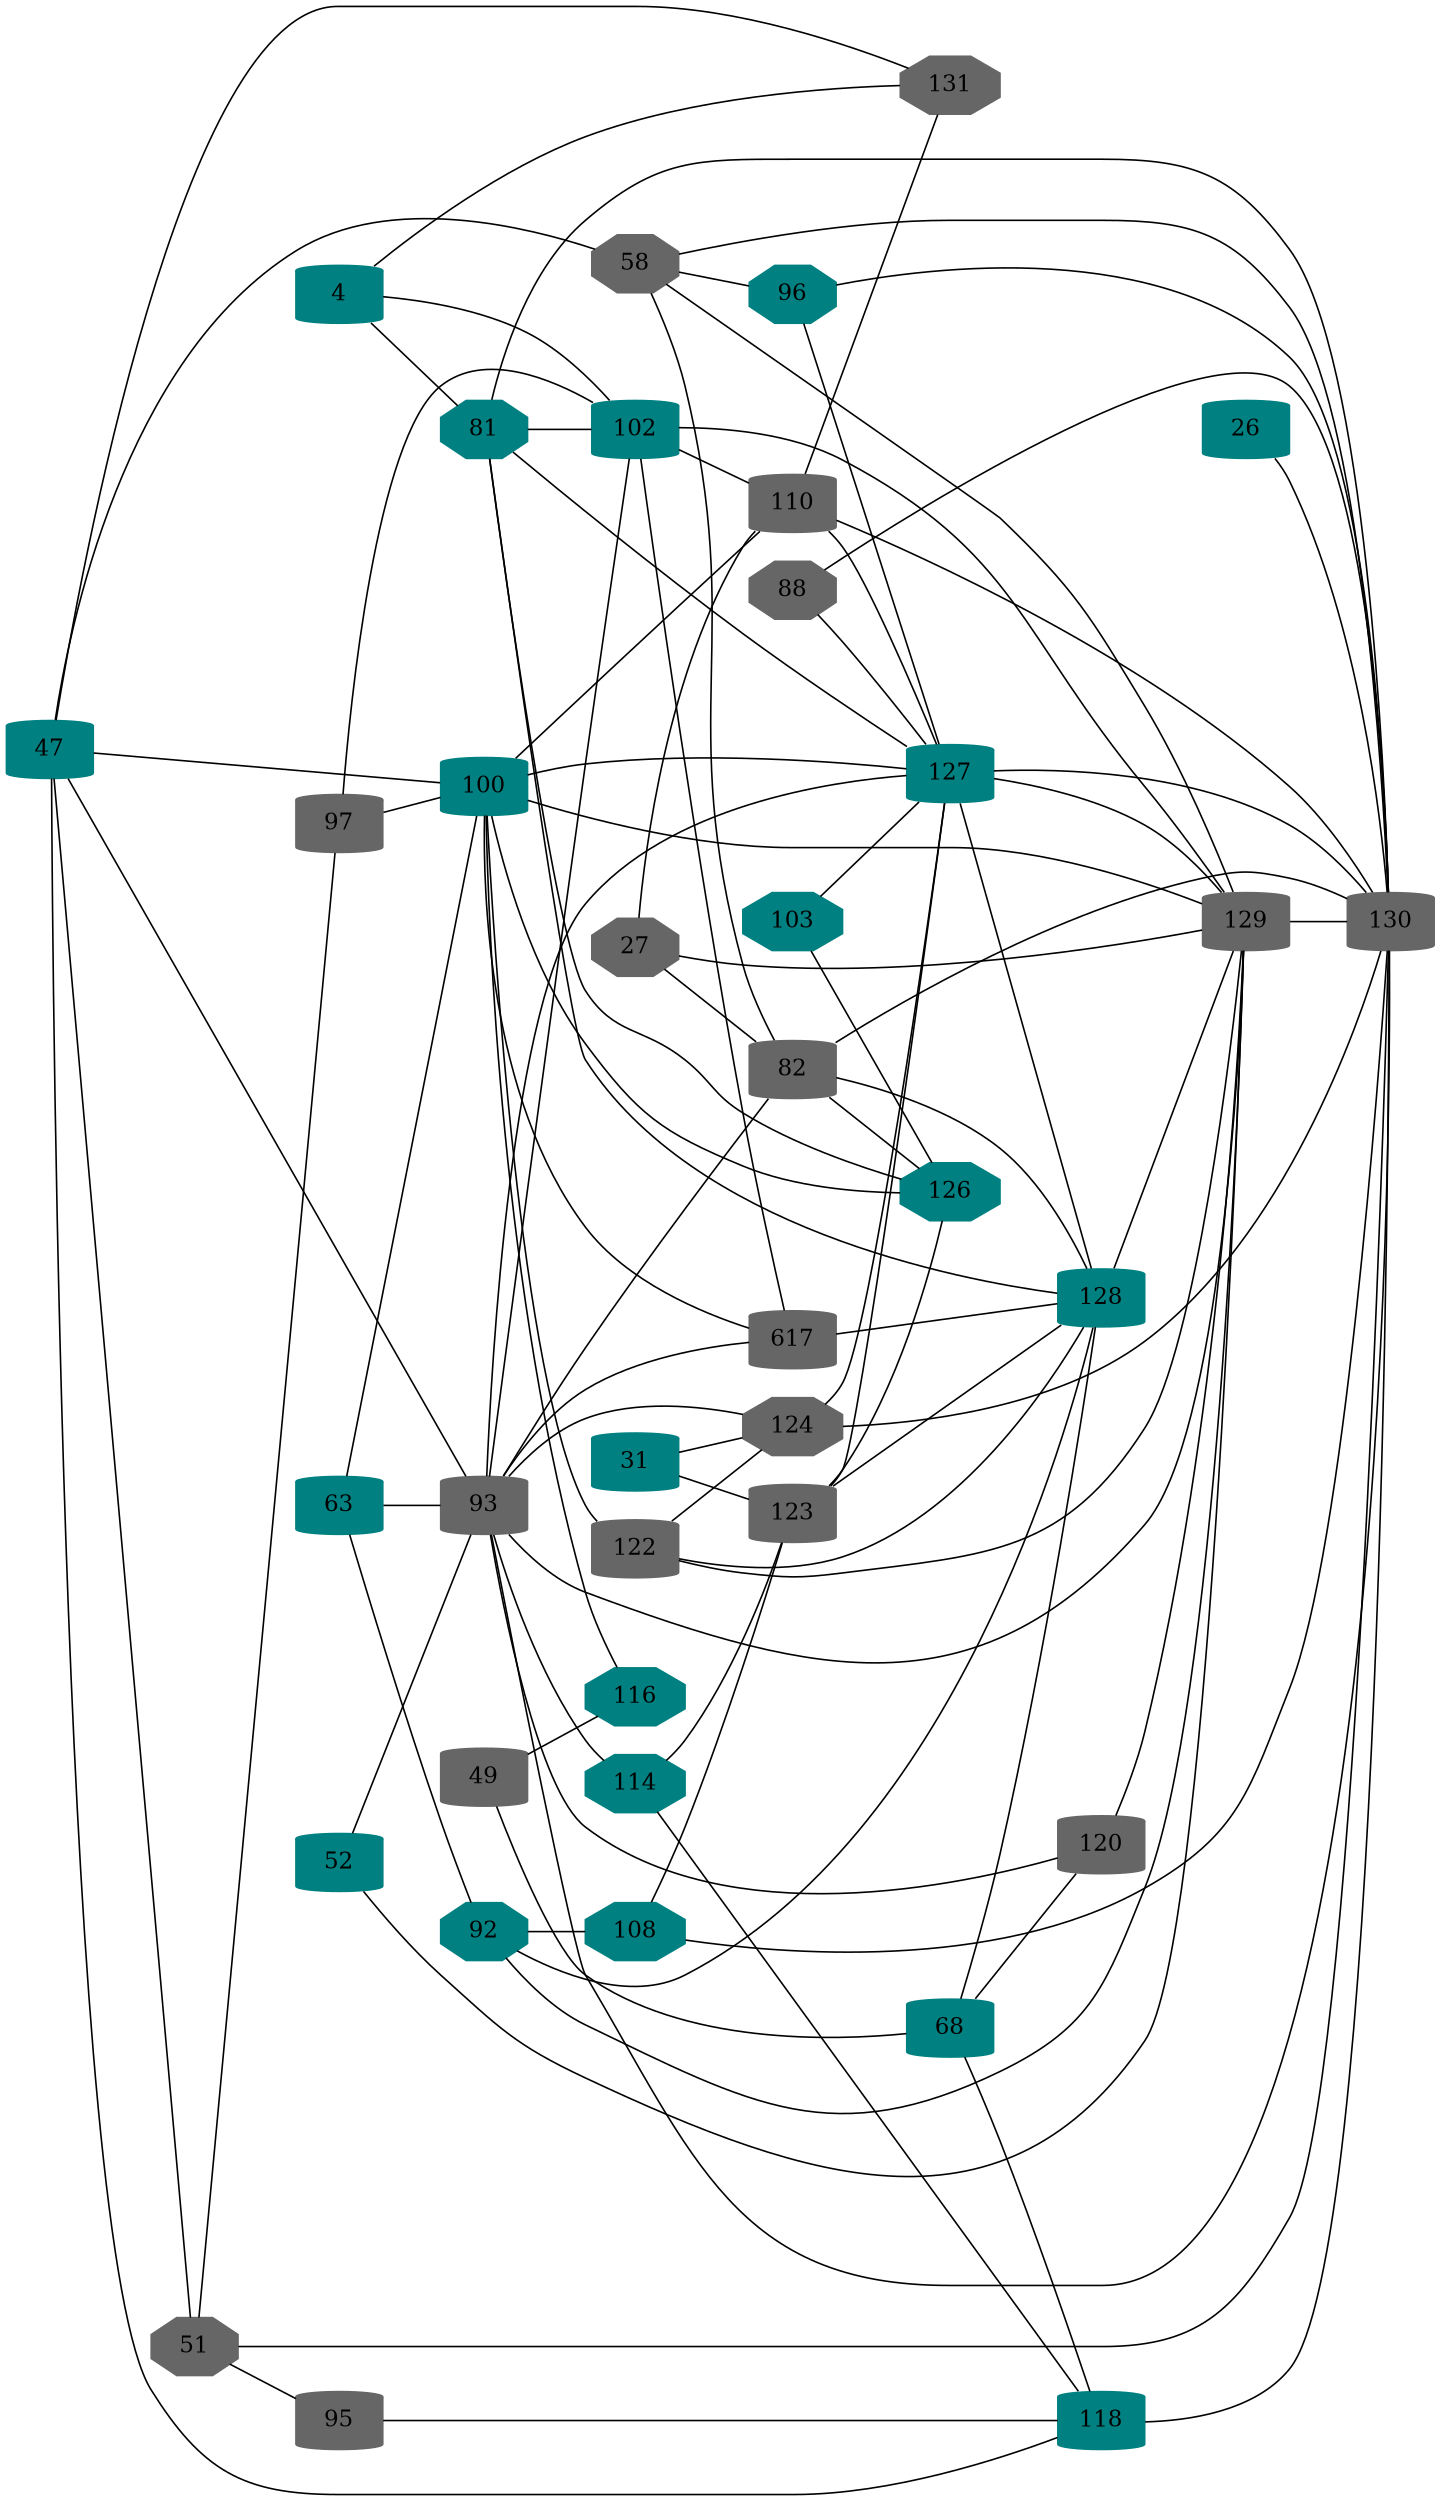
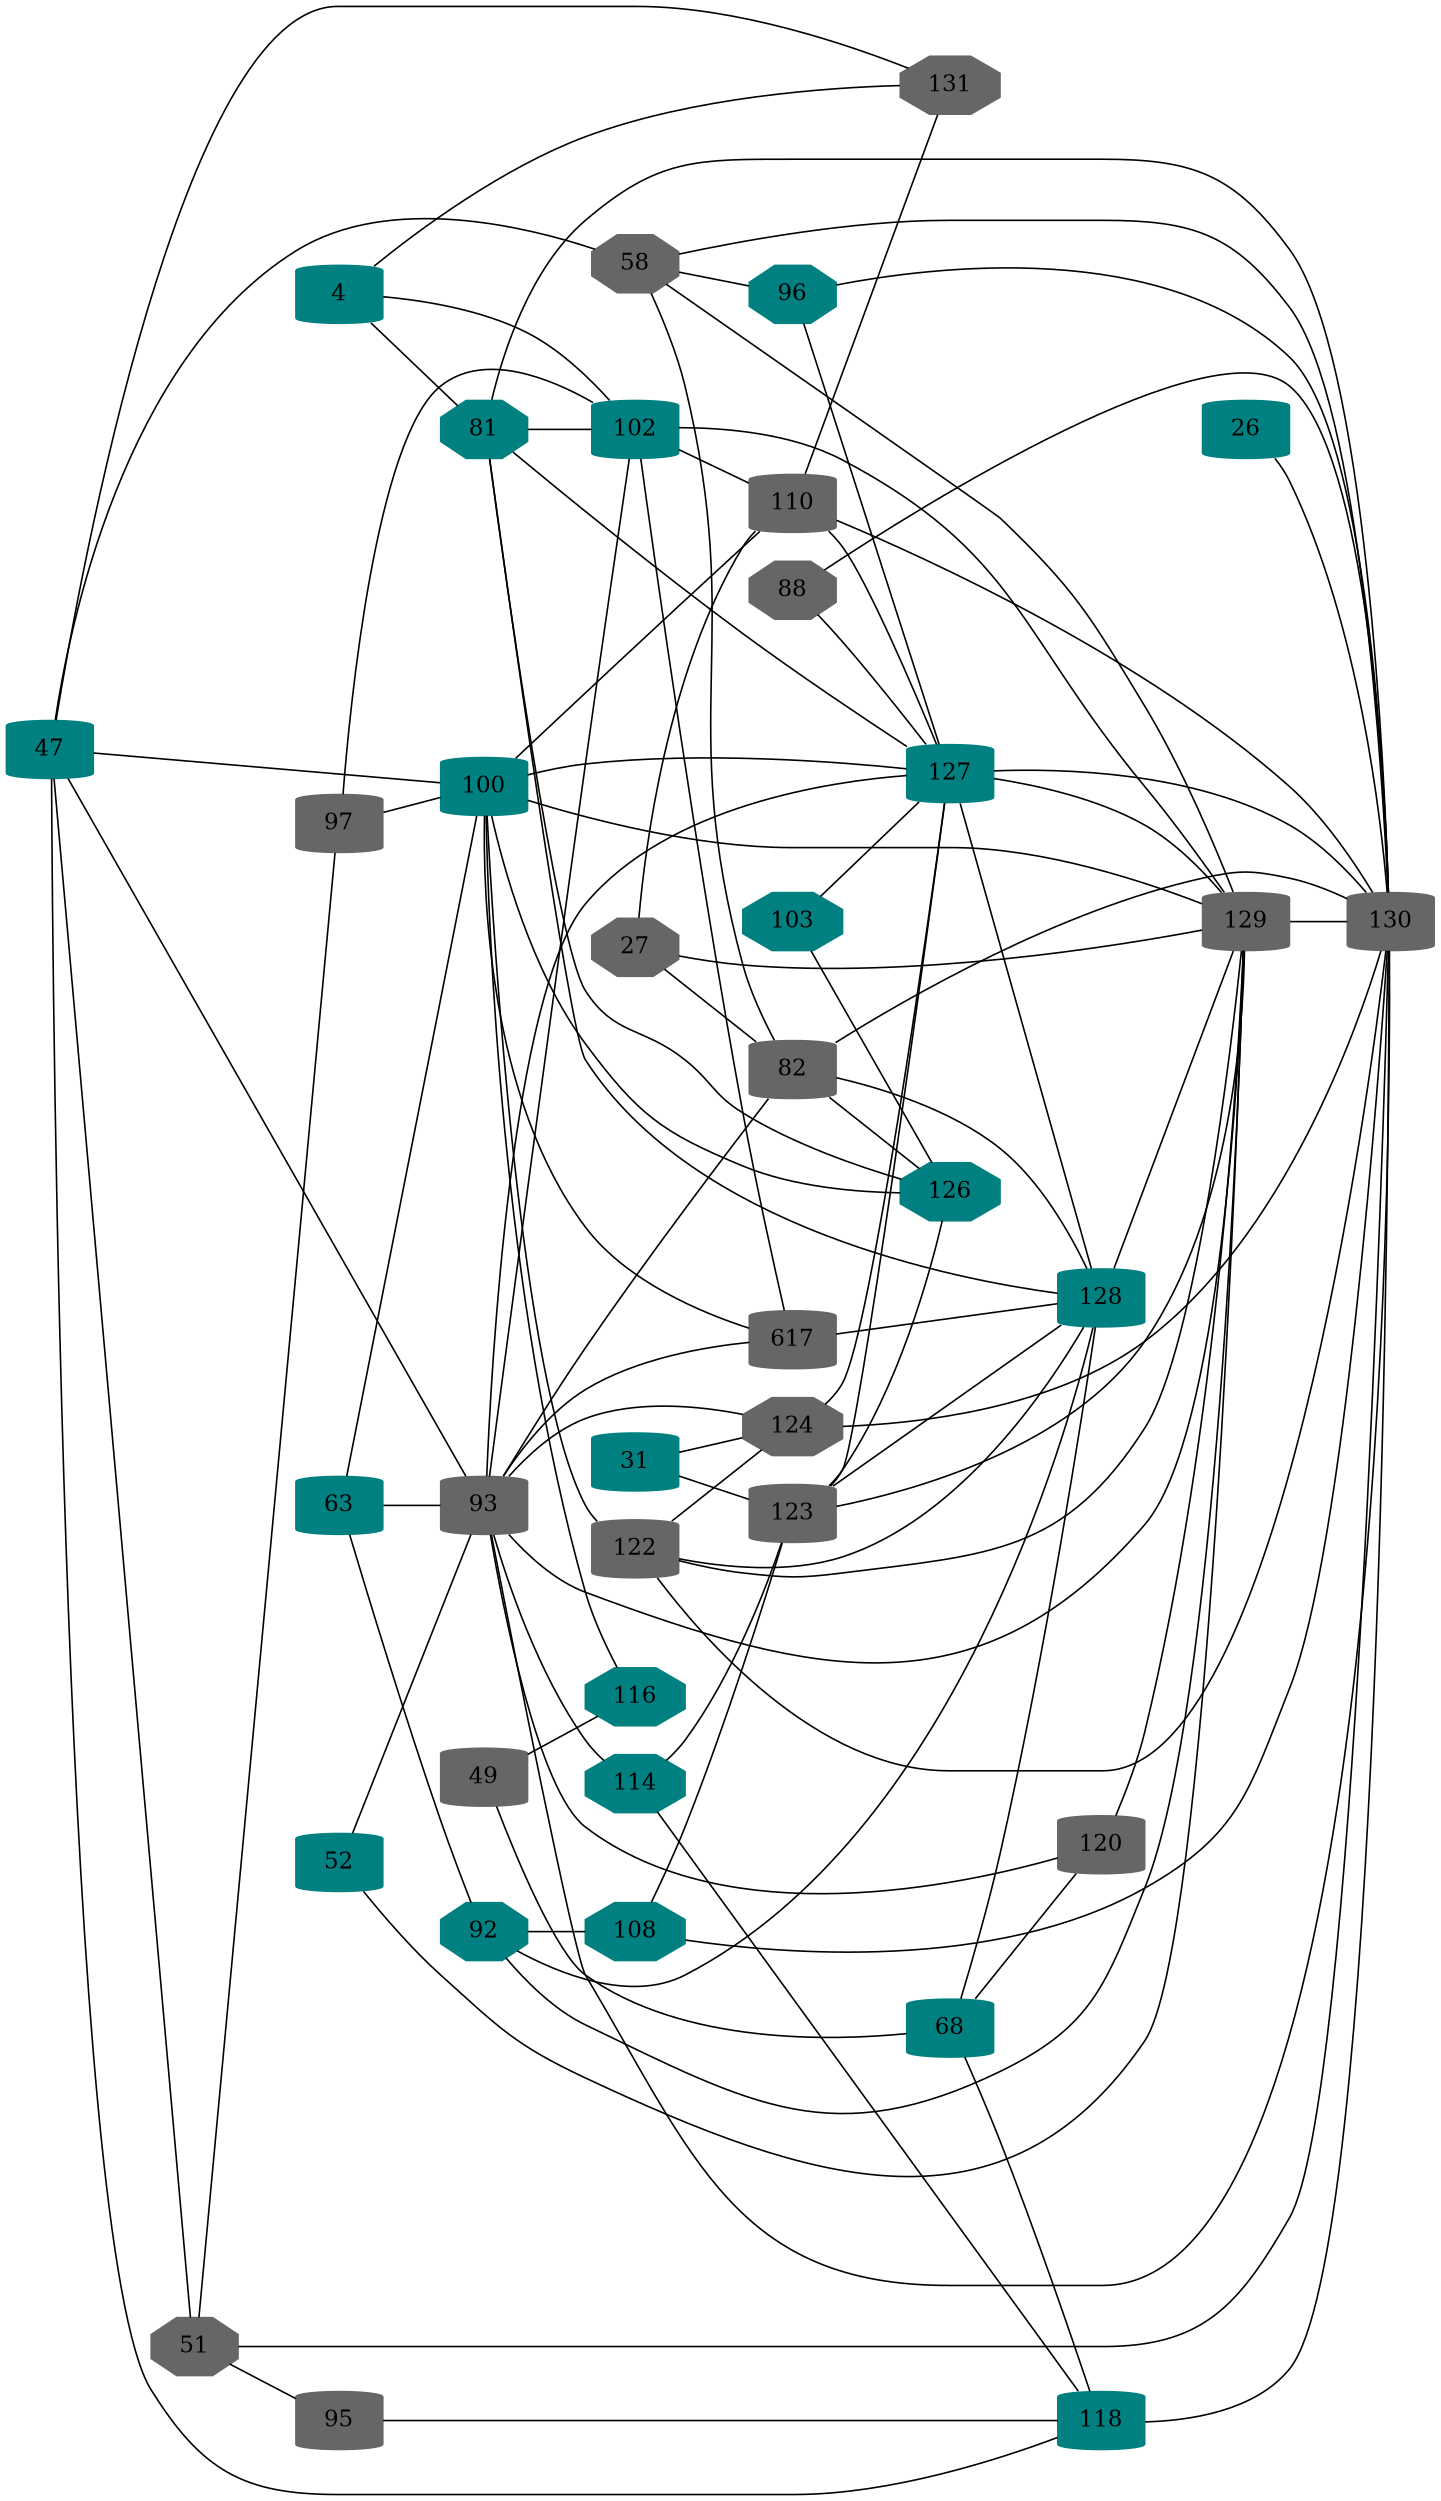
edge "129" -- "123": added
edge "130" -- "122": added
